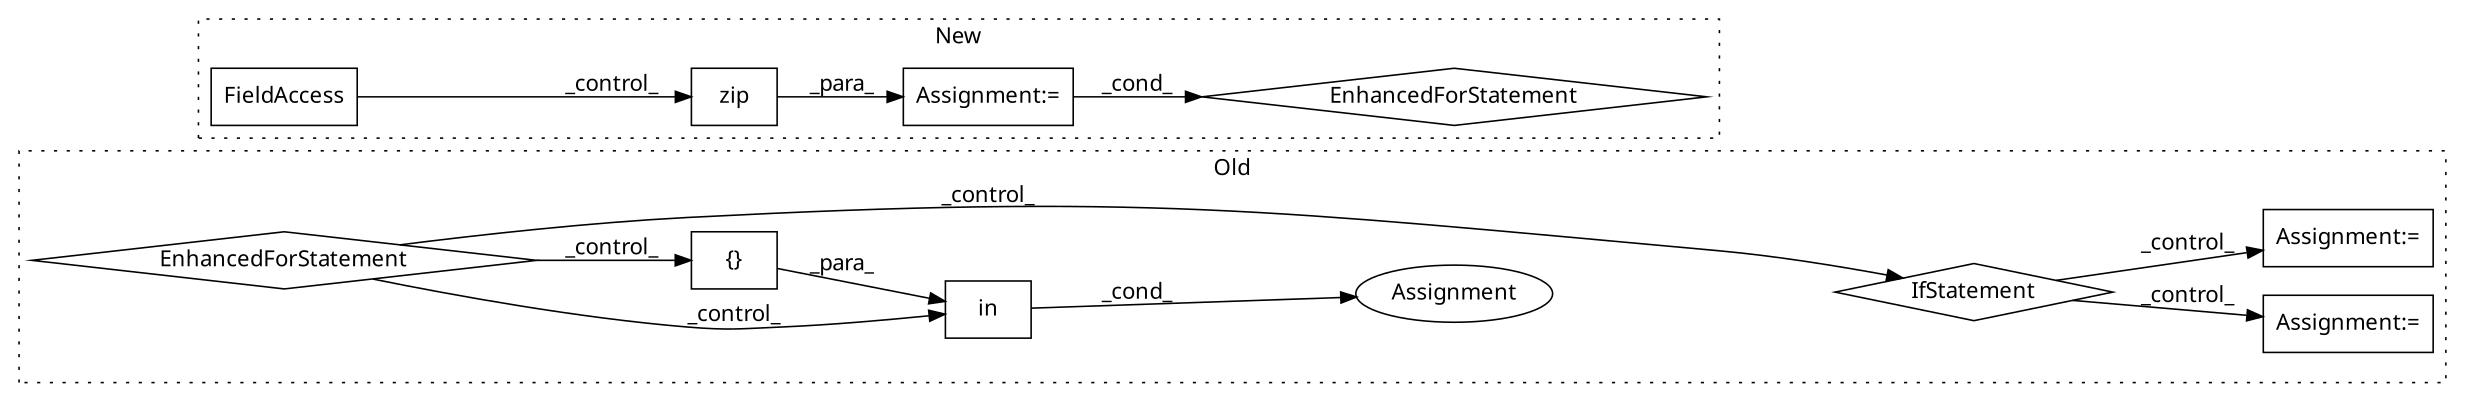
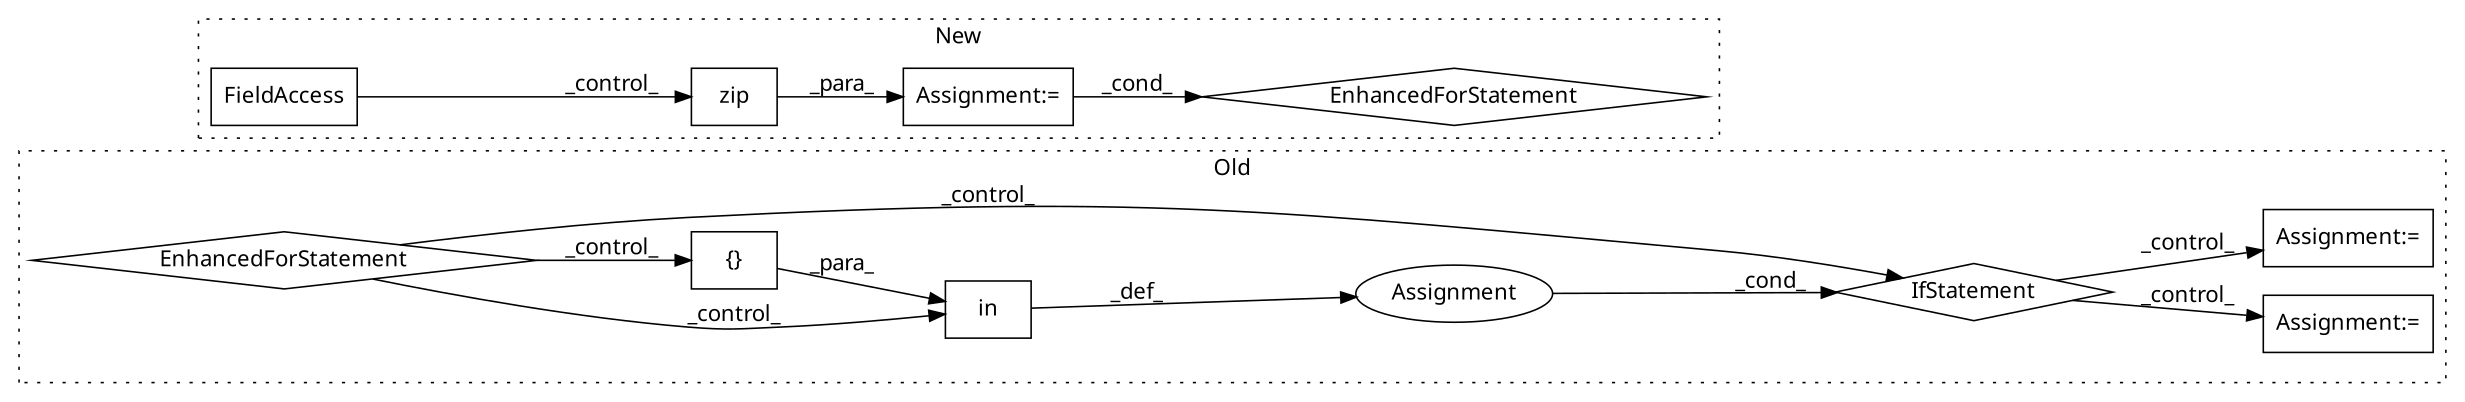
edge "in" -> "Assignment": label "_cond_" -> "_def_"
edge "Assignment" -> "IfStatement": added, label "_cond_"
